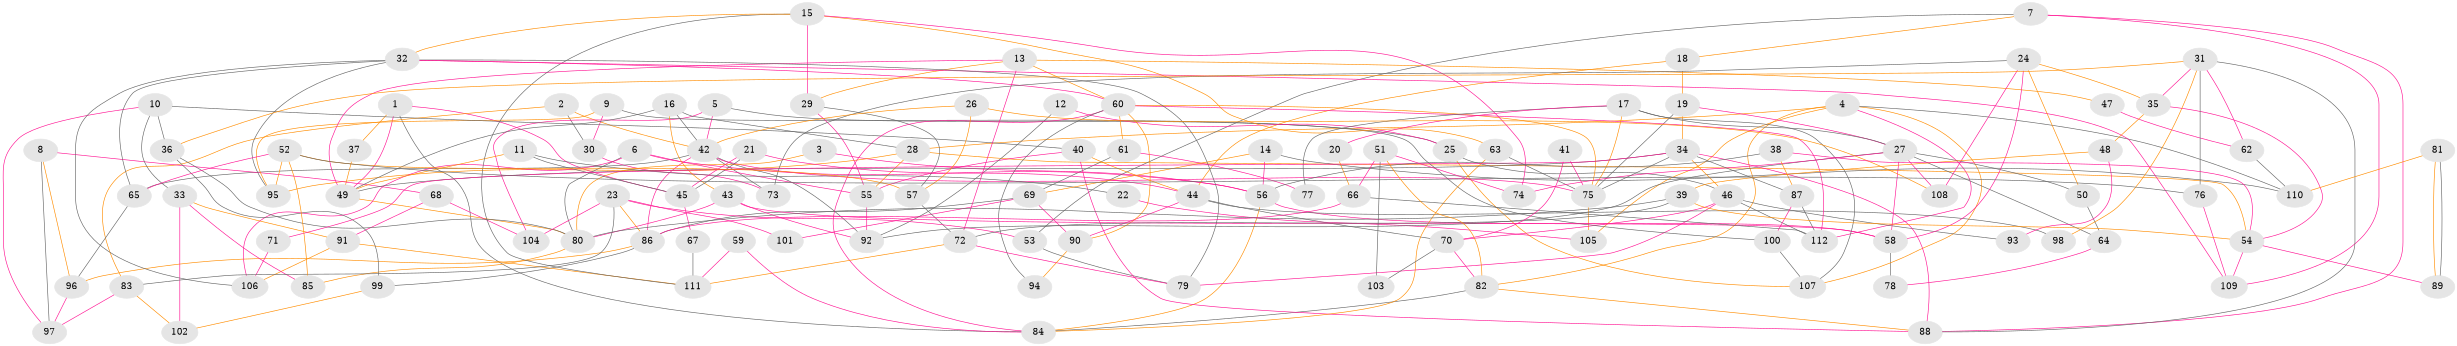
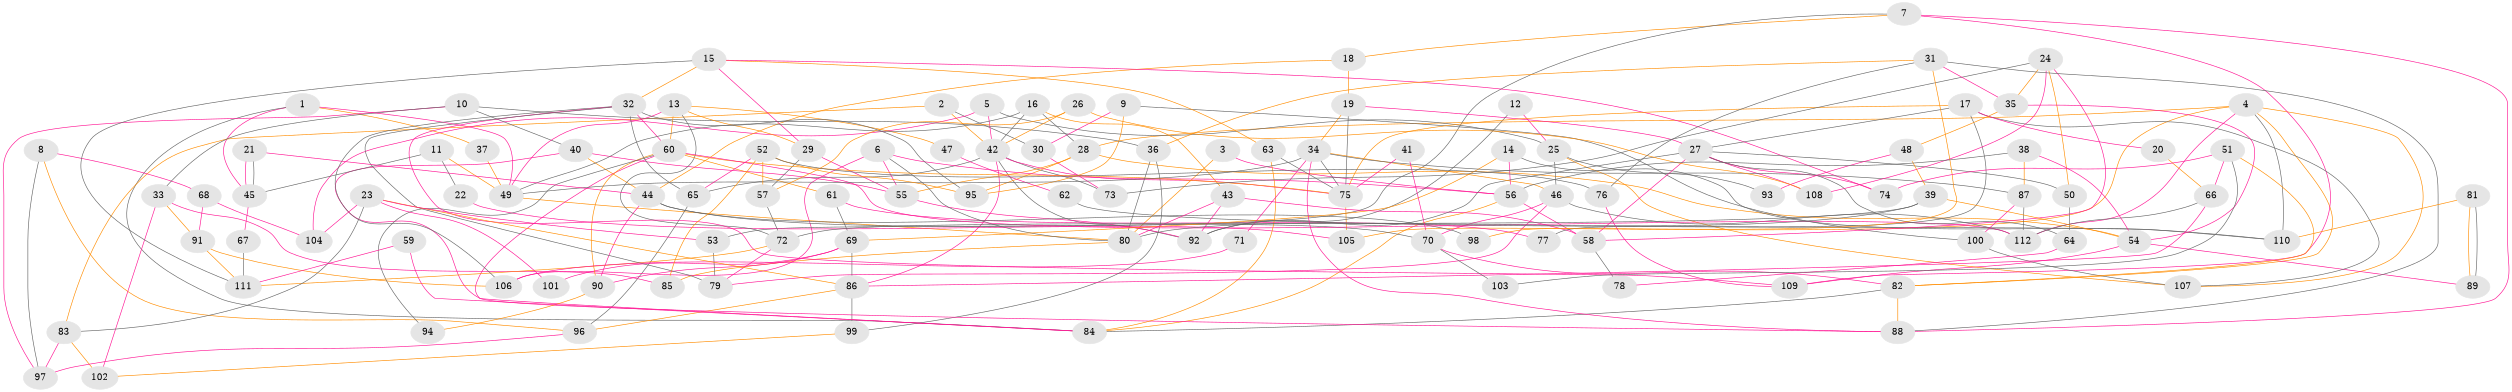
edge "31" -- "62": removed
edge "13" -- "72": color deeppink -> gray40
edge "46" -- "93": now "25" -- "93"
